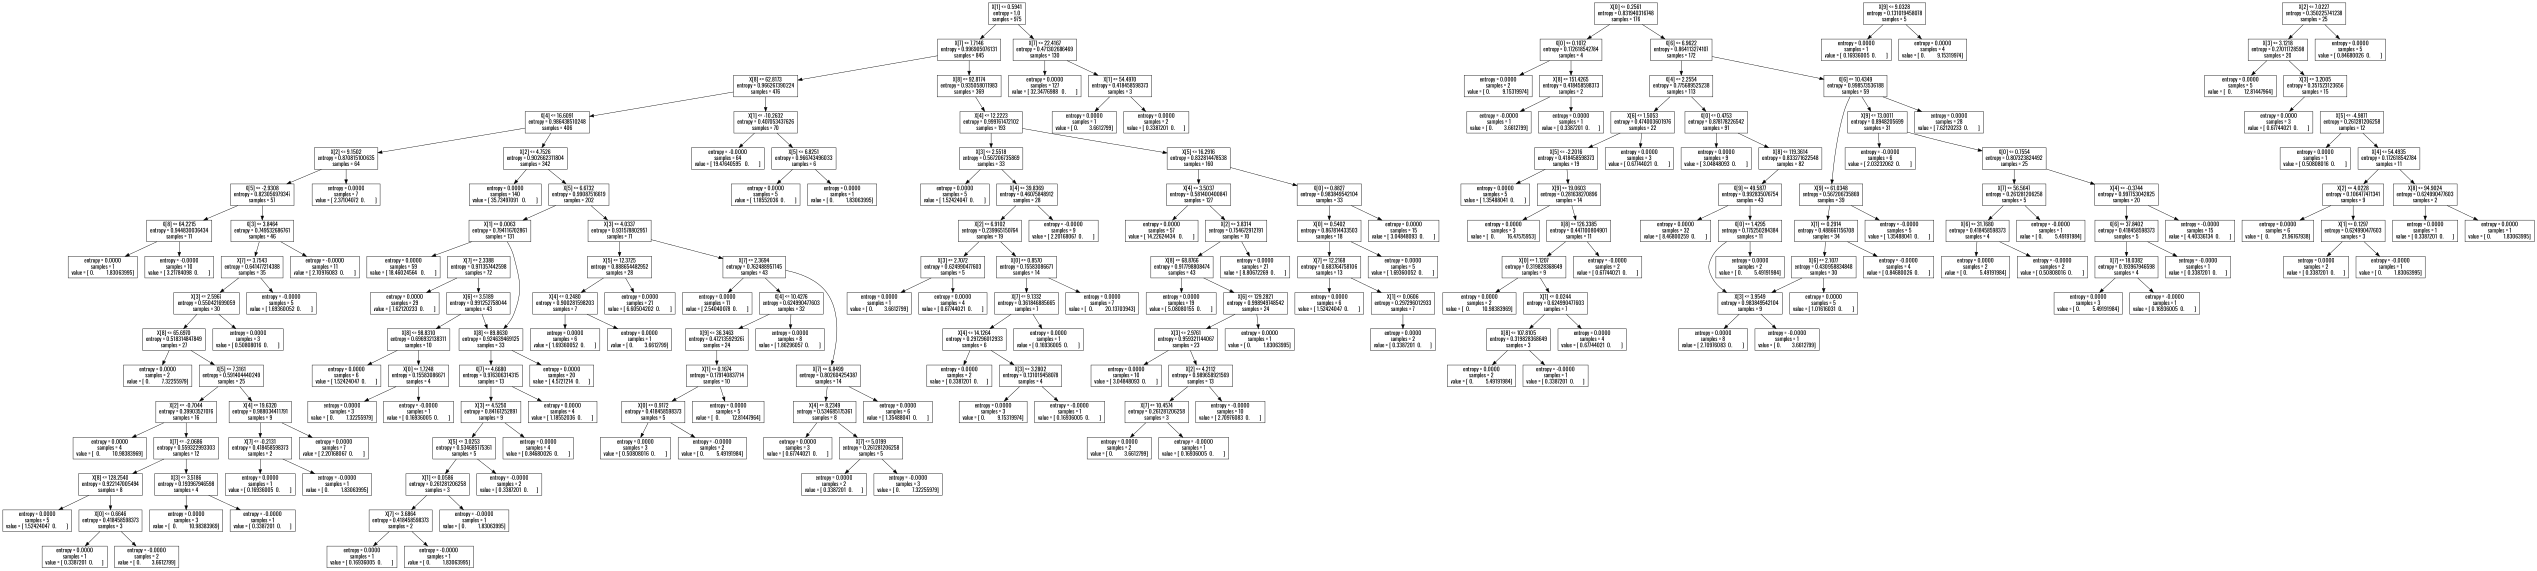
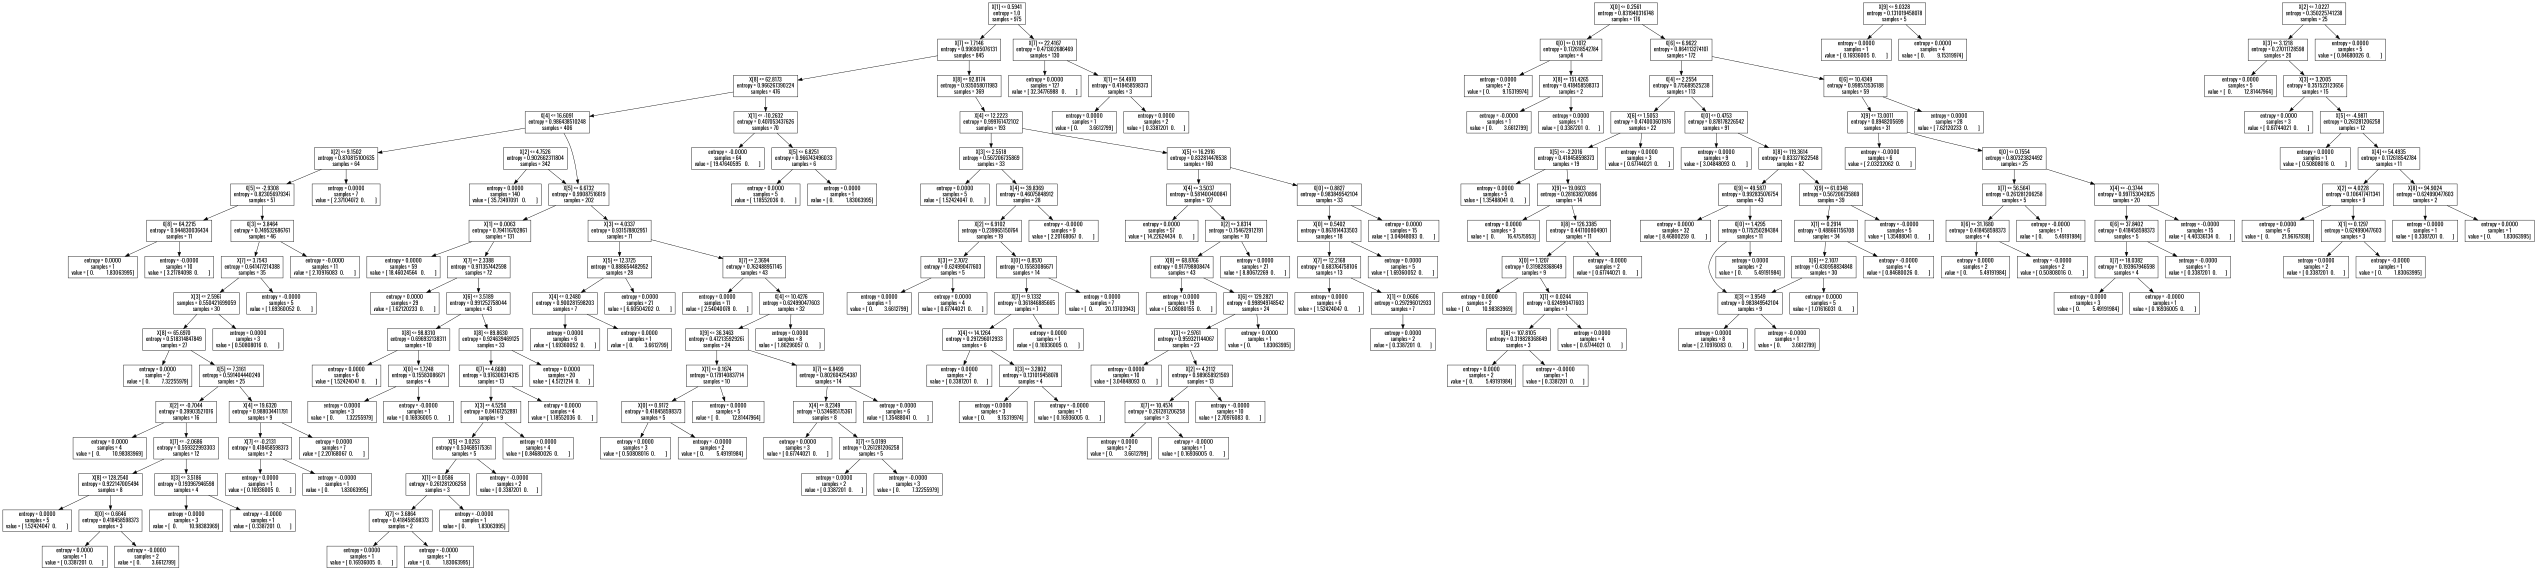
edge "X[3] <= 3.2005 entropy = 0.357523123656 samples = 15" -> "X[5] <= -4.9871 entropy = 0.261281206258 samples = 12": added
edge "X[6] <= 10.4349 entropy = 0.998573536188 samples = 59" -> "X[9] <= 61.0348 entropy = 0.567206735869 samples = 39": now "X[8] <= 119.3614 entropy = 0.833271622548 samples = 82" -> "X[9] <= 61.0348 entropy = 0.567206735869 samples = 39"
edge "X[4] <= 16.6091 entropy = 0.986438510248 samples = 406" -> "X[2] <= 4.7526 entropy = 0.902662311804 samples = 342": now "X[4] <= 16.6091 entropy = 0.986438510248 samples = 406" -> "X[5] <= 6.6732 entropy = 0.99087516619 samples = 202"
edge "X[1] <= 0.0063 entropy = 0.794116702861 samples = 131" -> "X[8] <= 89.8630 entropy = 0.924639469125 samples = 33": now "X[1] <= 0.0063 entropy = 0.794116702861 samples = 131" -> "X[7] <= 2.3388 entropy = 0.971357442598 samples = 72"
node "X[3] <= 2.5967 entropy = 0.550421699059 samples = 30": label "X[3] <= 2.5967 entropy = 0.550421699059 samples = 30" -> "X[3] <= 2.5967 samples = 0.550421699059 samples = 30"
edge "X[7] <= 2.3694 entropy = 0.762488957145 samples = 43" -> "X[7] <= 6.8499 entropy = 0.802604254387 samples = 14": now "X[9] <= 36.3463 entropy = 0.472135929267 samples = 24" -> "X[7] <= 6.8499 entropy = 0.802604254387 samples = 14"
